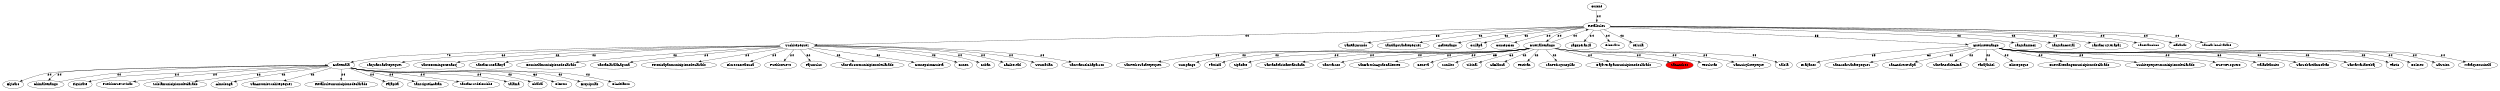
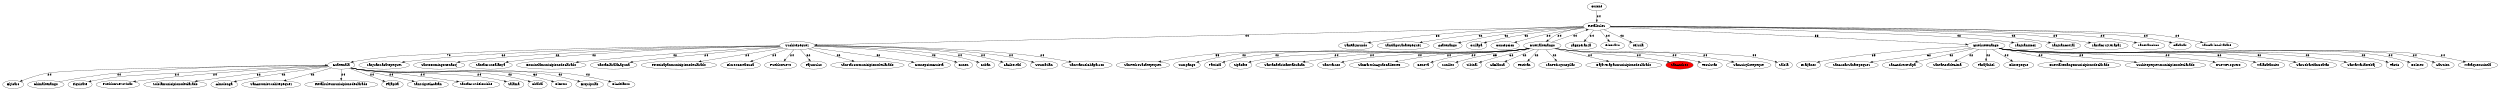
edge "Guatemala" -> "Chimaltenango": removed, label "24"
